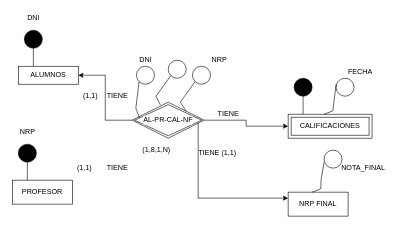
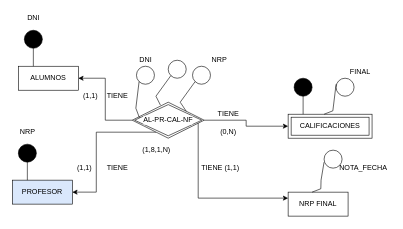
node "FECHA": label "FECHA" -> "FINAL"
node "ALUMNOS": size 60x18 -> 60x24
edge "AL-PR-CAL-NF" -> "PROFESOR": added
node "(0,N)": added
node "TIENE (1,1)": moved (216, 153) -> (219, 168)
node "NOTA_FINAL": label "NOTA_FINAL" -> "NOTA_FECHA"
node "PROFESOR": fillcolor #ffffff -> #dae8fc
